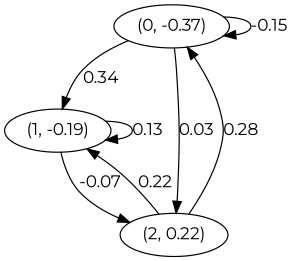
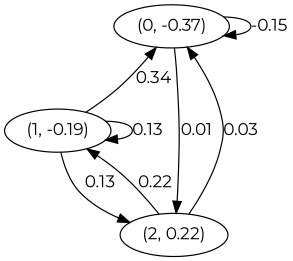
edge "(0, -0.37)" -> "(1, -0.19)": reversed
edge "(0, -0.37)" -> "(2, 0.22)": label "0.03" -> "0.01"
edge "(2, 0.22)" -> "(0, -0.37)": label "0.28" -> "0.03"
edge "(1, -0.19)" -> "(2, 0.22)": label "-0.07" -> "0.13"
